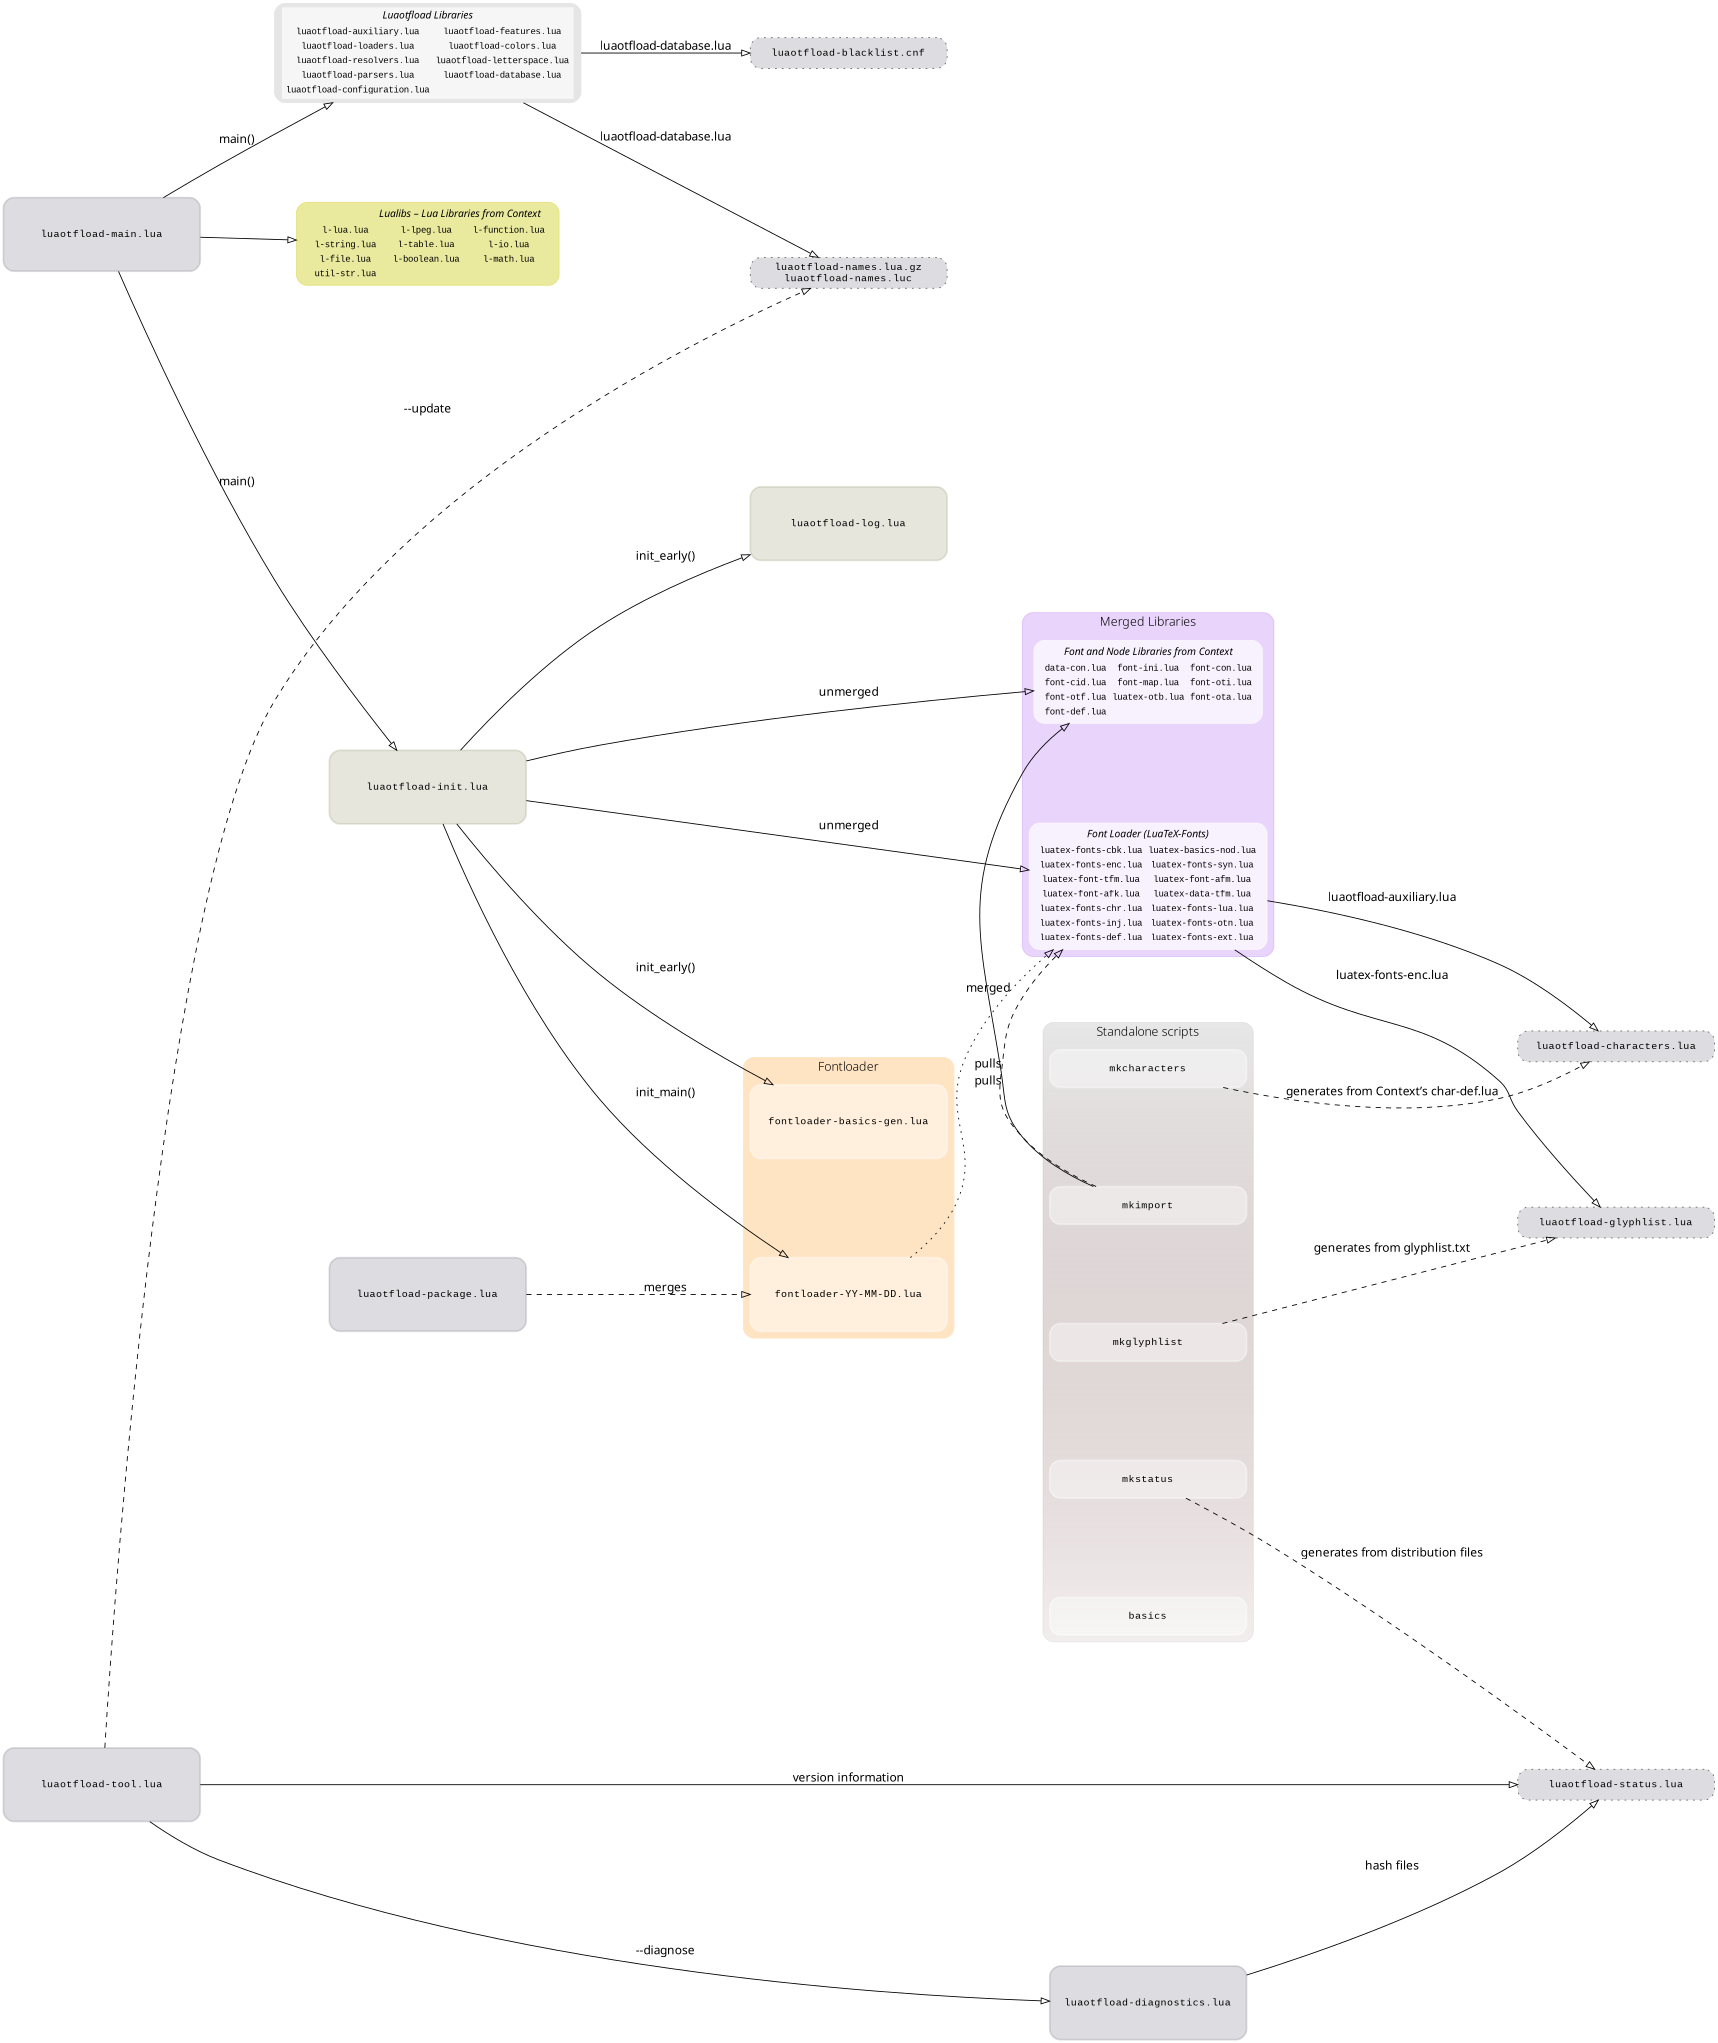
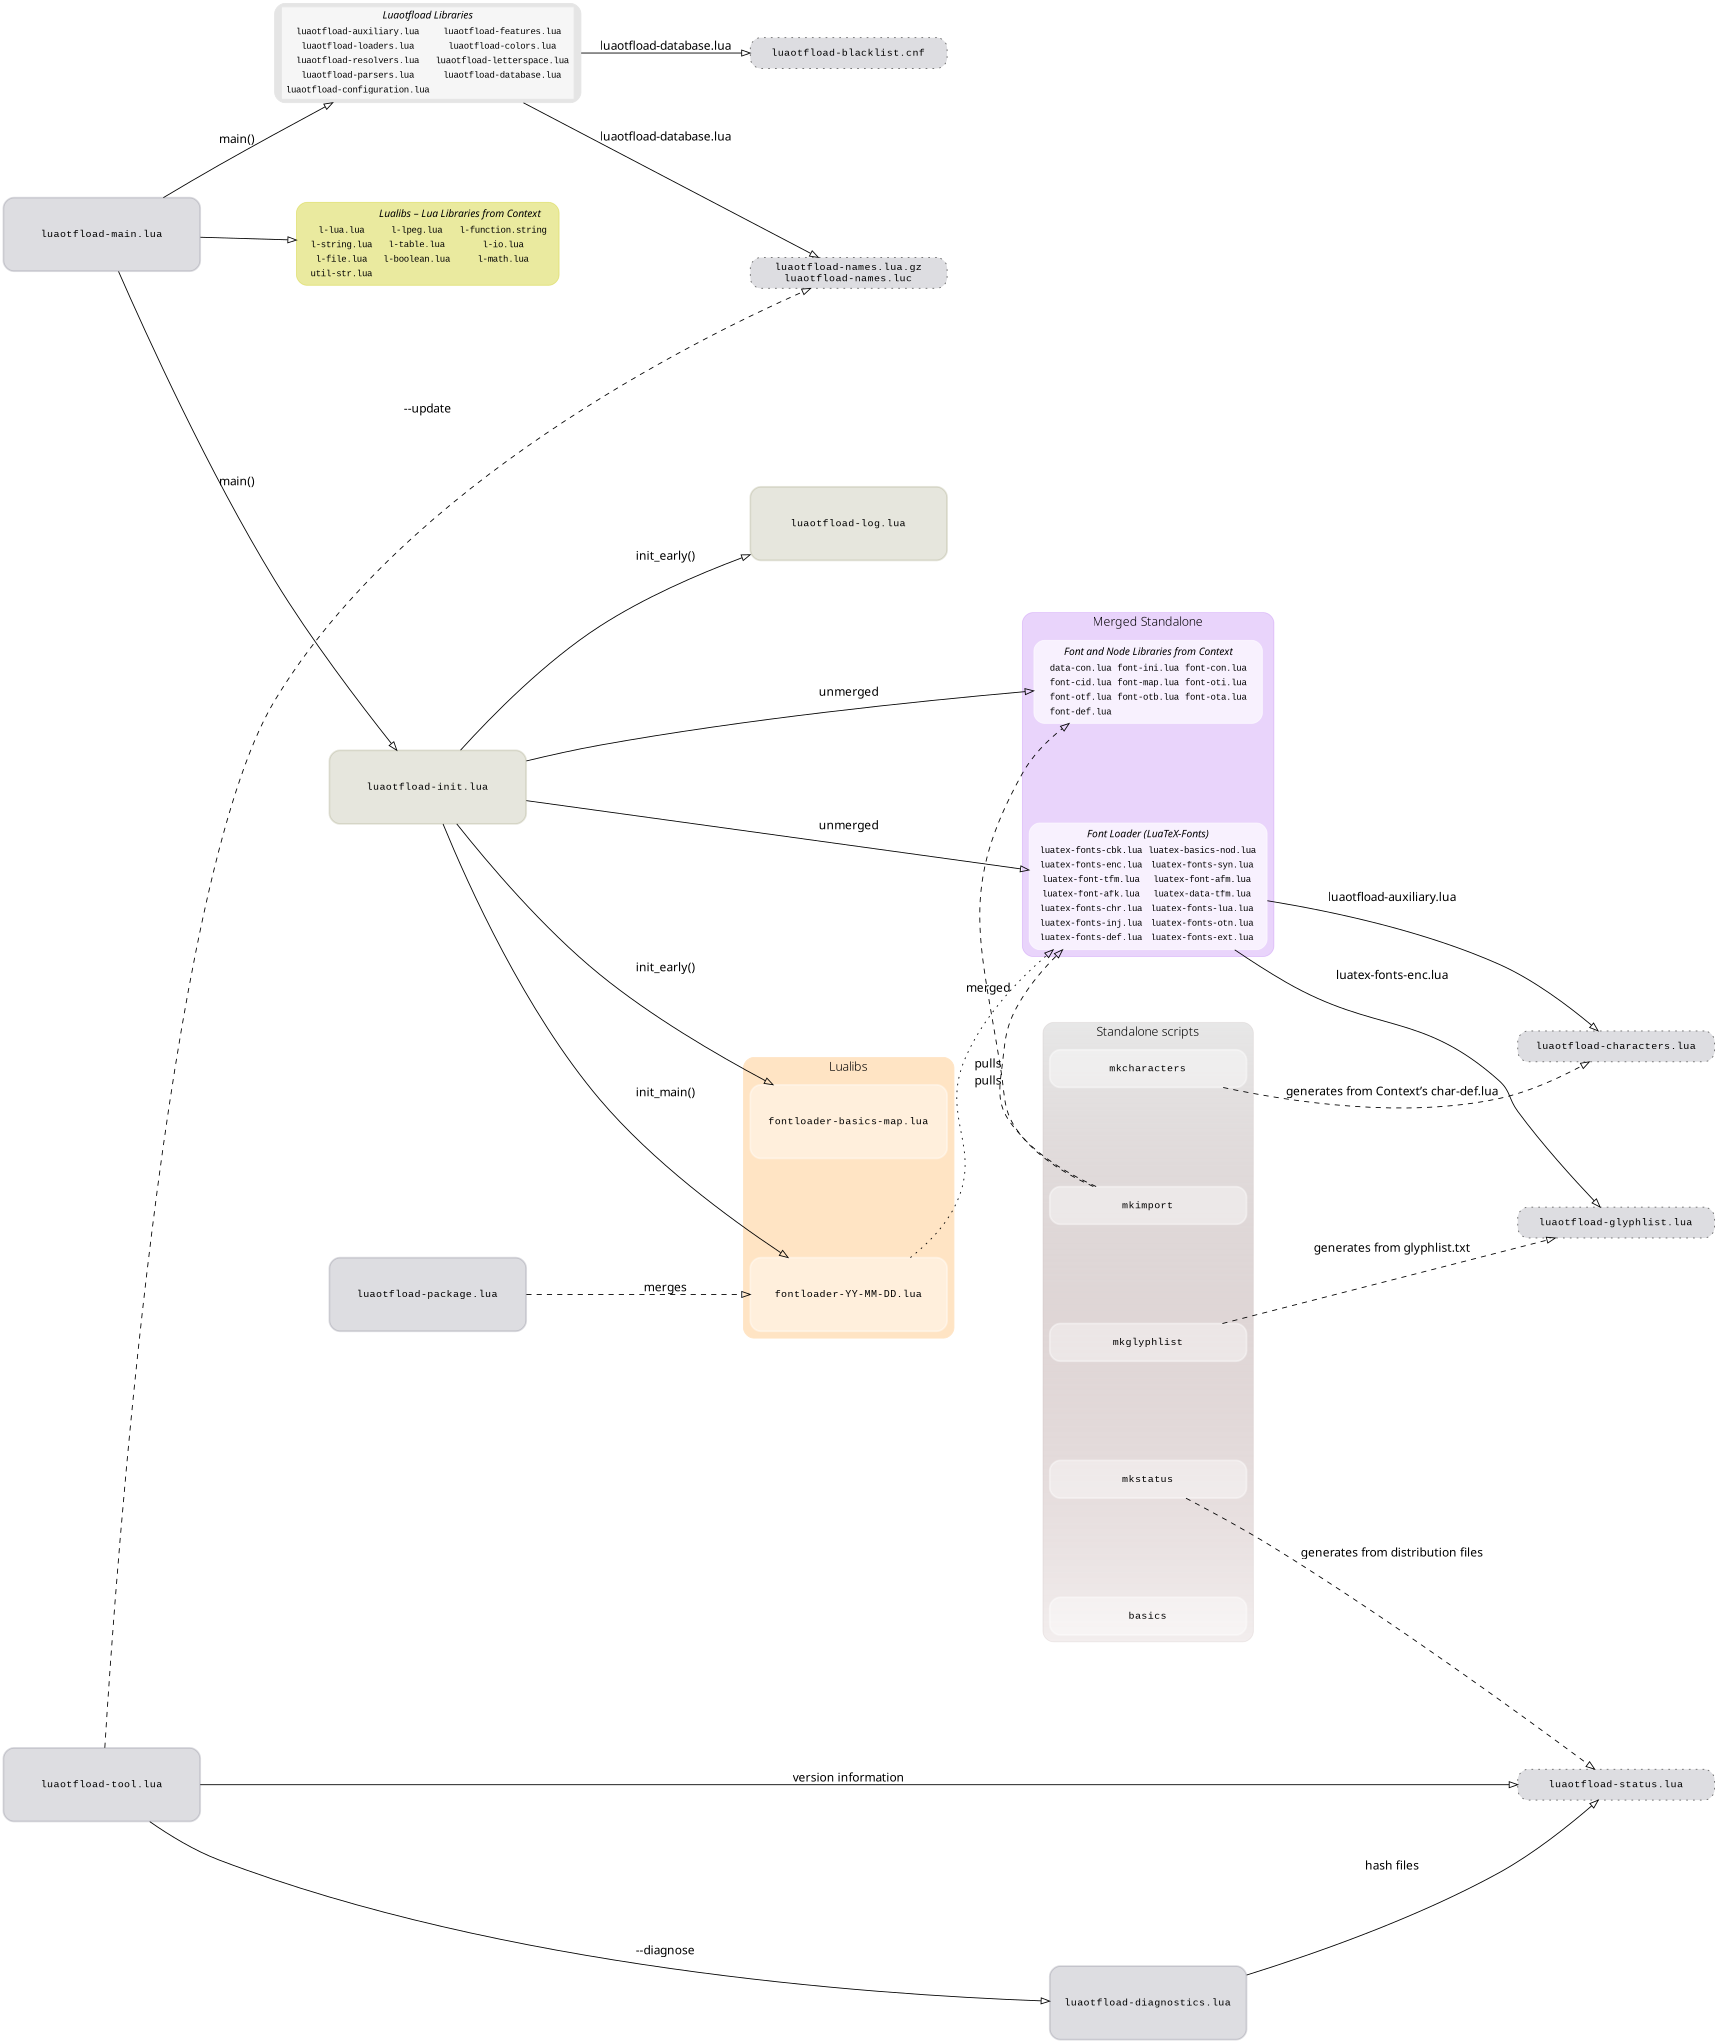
node "Lualibs – Lua Libraries from Context": text "l-function.lua" -> "l-function.string"
cluster "Merged Libraries": label "Merged Libraries" -> "Merged Standalone"
node "Font and Node Libraries from Context": text "luatex-otb.lua" -> "font-otb.lua"
edge "mkimport" -> "Font and Node Libraries from Context": style solid -> dashed
cluster "Fontloader": label "Fontloader" -> "Lualibs"
node "fontloader-basics-gen.lua": label "fontloader-basics-gen.lua" -> "fontloader-basics-map.lua"
